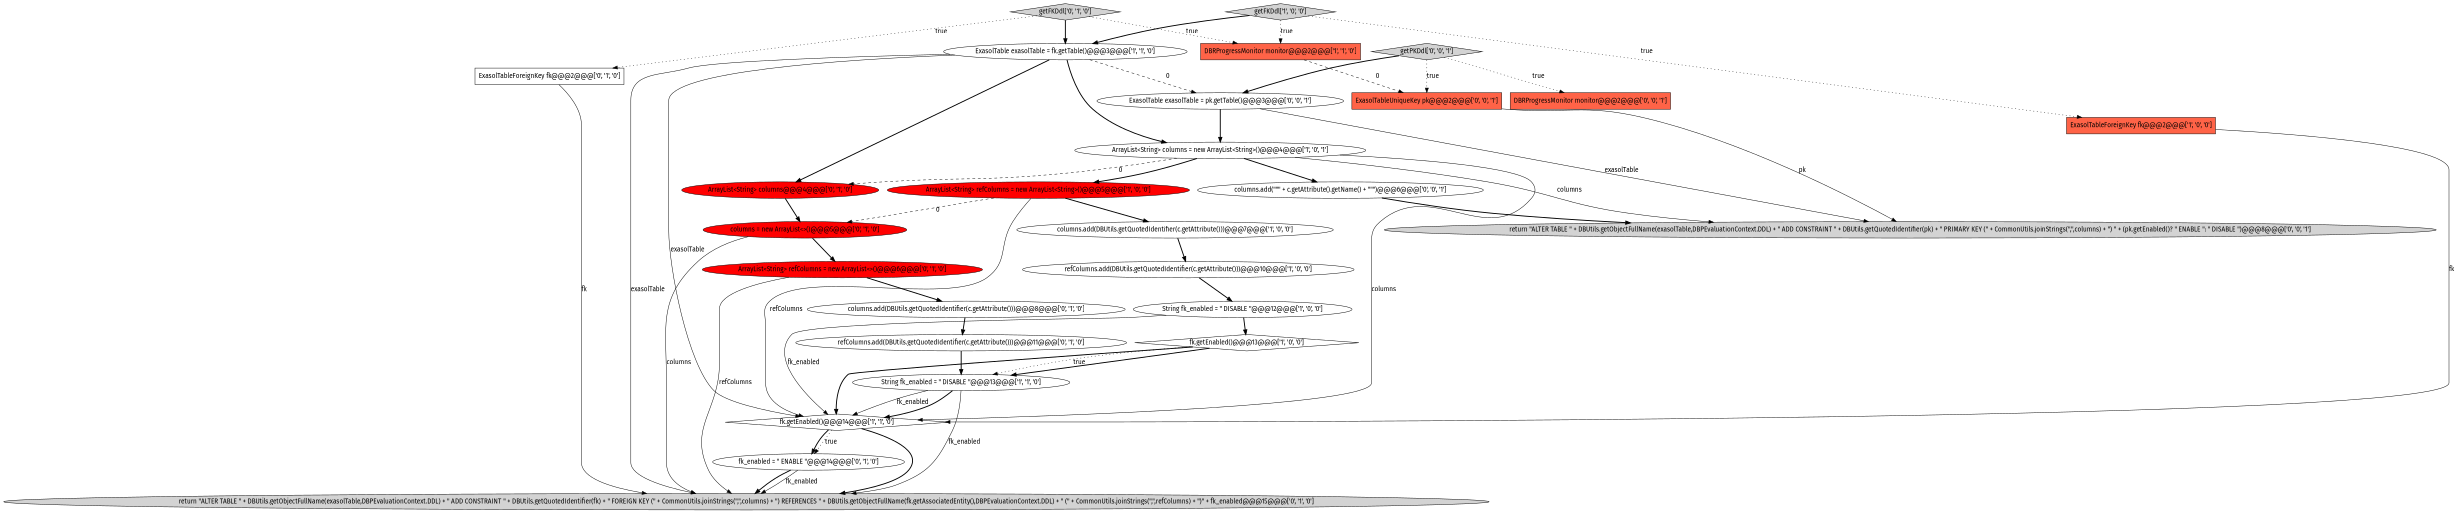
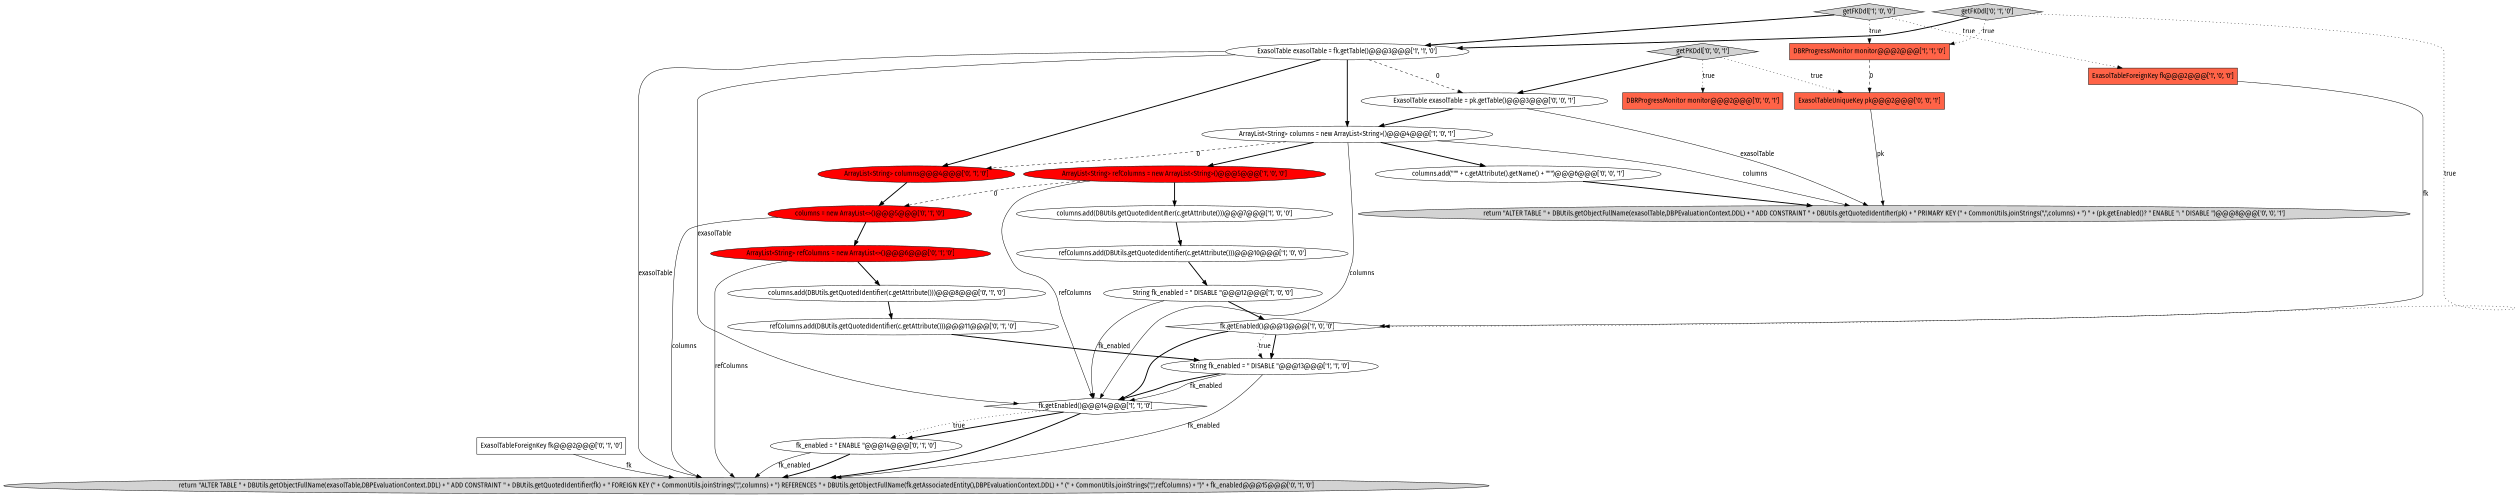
edge "getFKDdl['0', '1', '0']" -> "ExasolTableForeignKey fk@@@2@@@['0', '1', '0']": now "getFKDdl['0', '1', '0']" -> "fk.getEnabled()@@@13@@@['1', '0', '0']"
edge "ExasolTableForeignKey fk@@@2@@@['1', '0', '0']" -> "fk.getEnabled()@@@14@@@['1', '1', '0']": now "ExasolTableForeignKey fk@@@2@@@['1', '0', '0']" -> "fk.getEnabled()@@@13@@@['1', '0', '0']"
